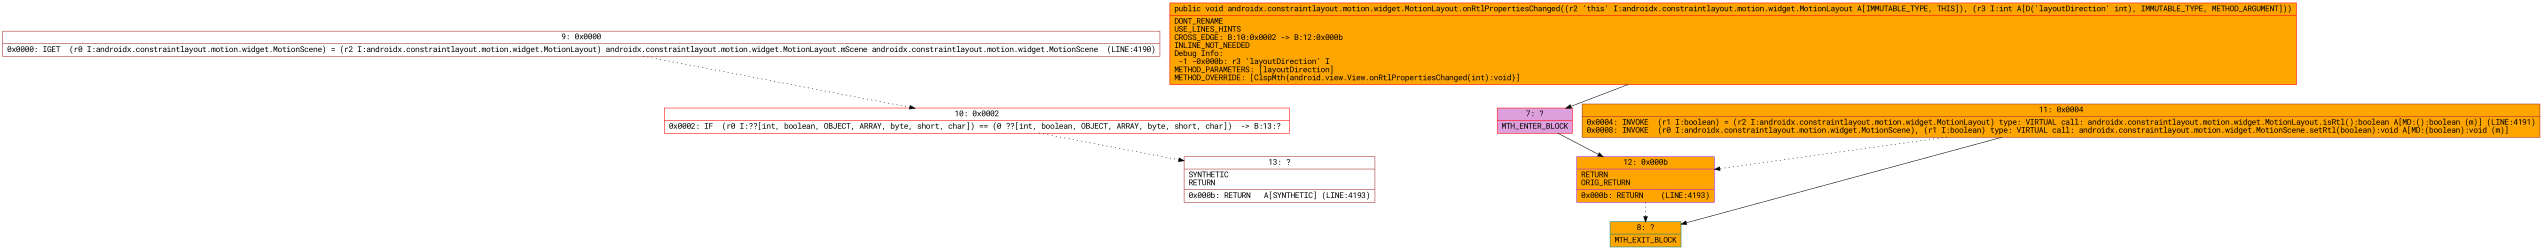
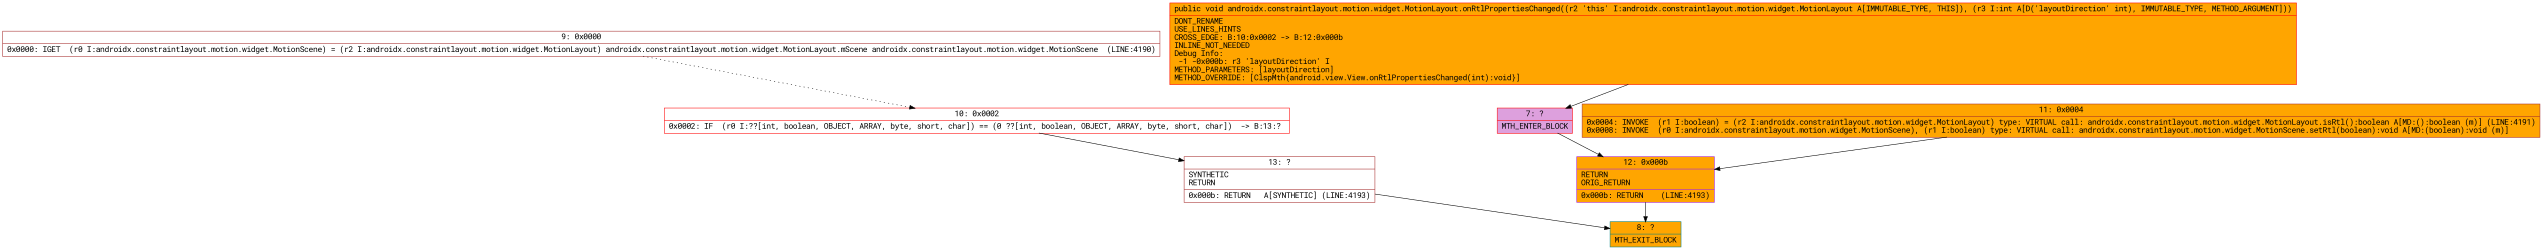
edge "10: 0x0002" -> "13: ?": style dotted -> solid
edge "11: 0x0004" -> "12: 0x000b": style dotted -> solid
edge "11: 0x0004" -> "8: ?": now "13: ?" -> "8: ?"
edge "12: 0x000b" -> "8: ?": style dotted -> solid
